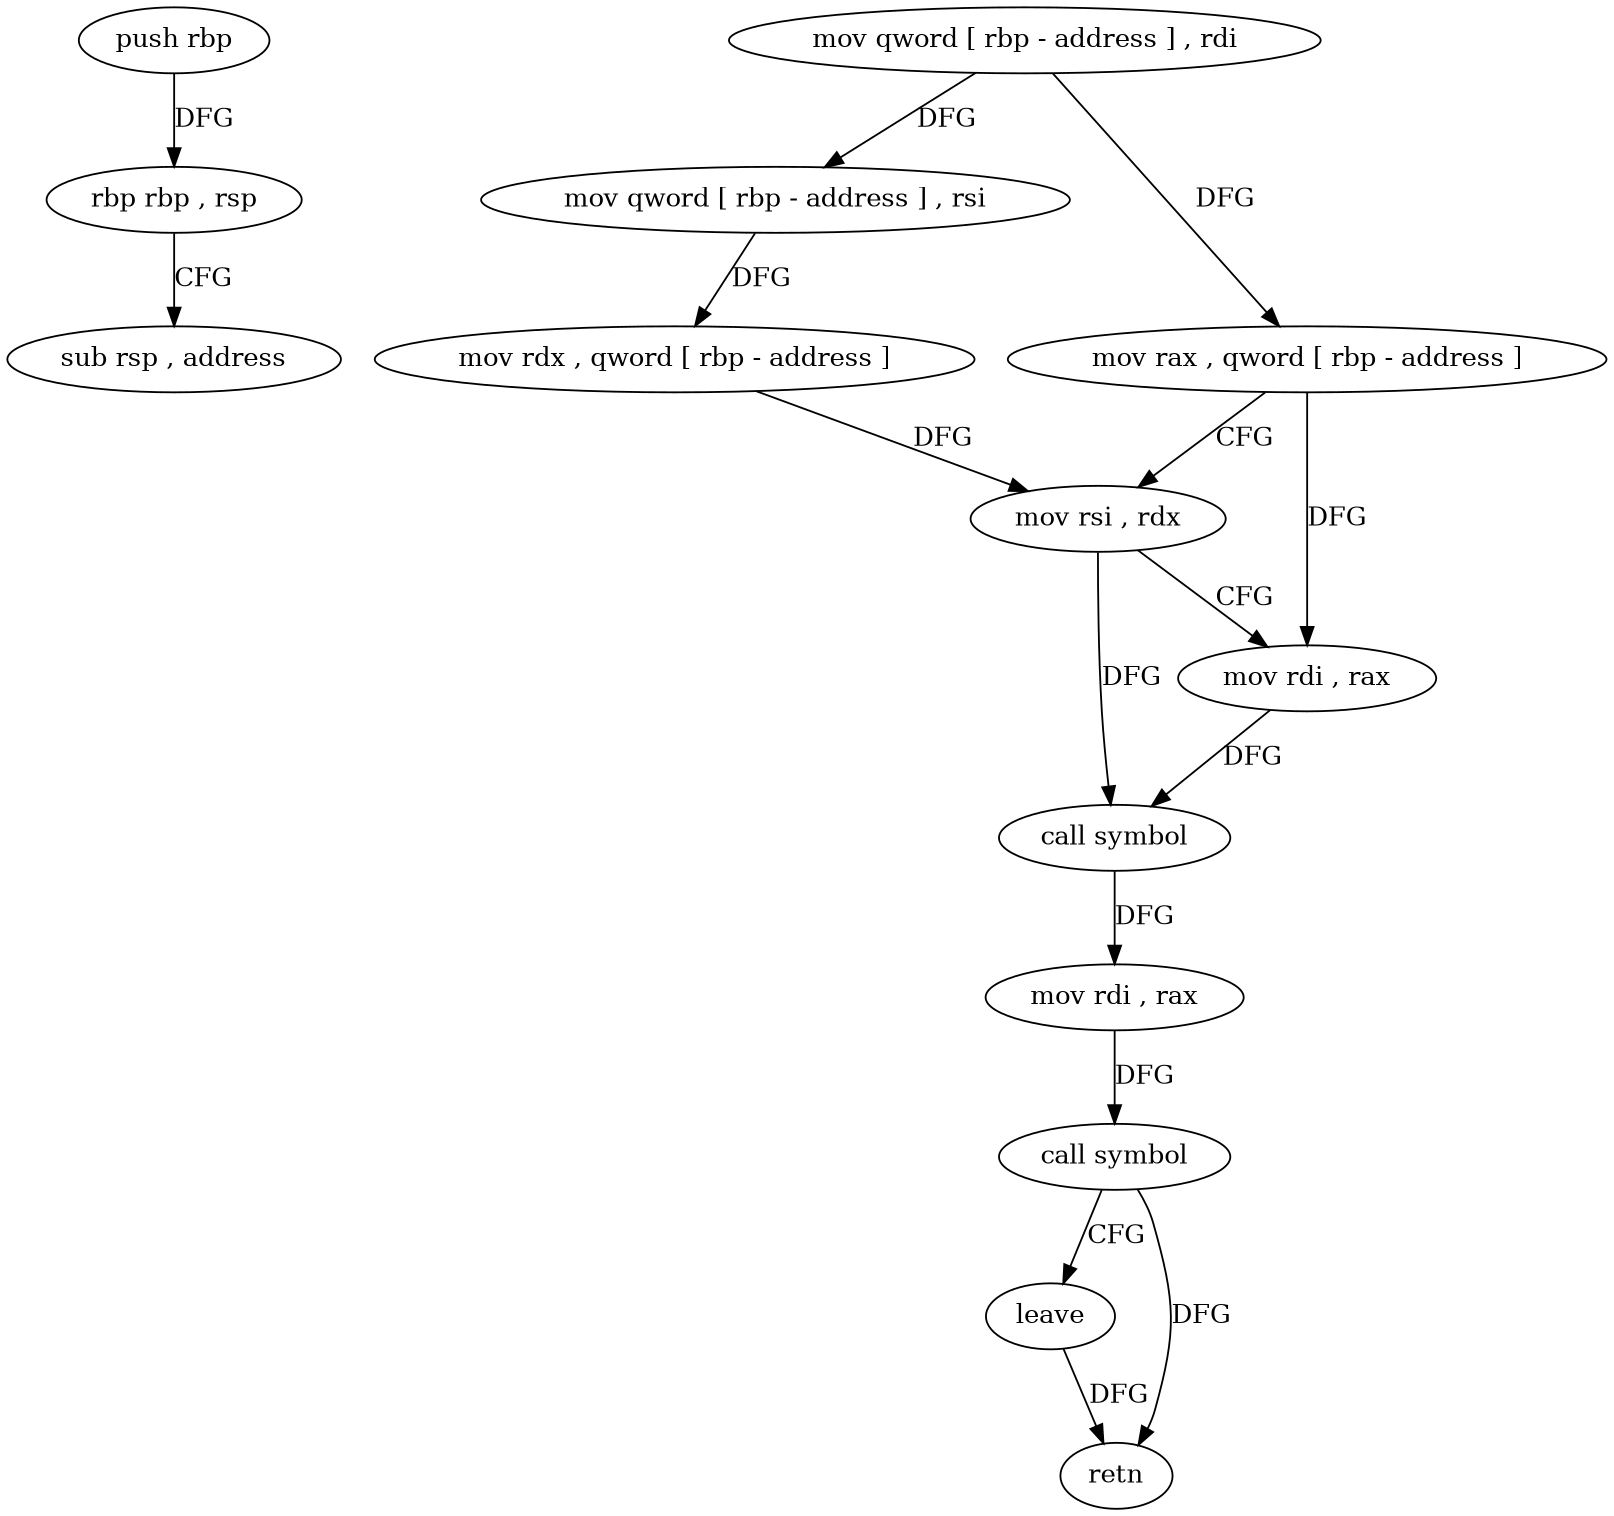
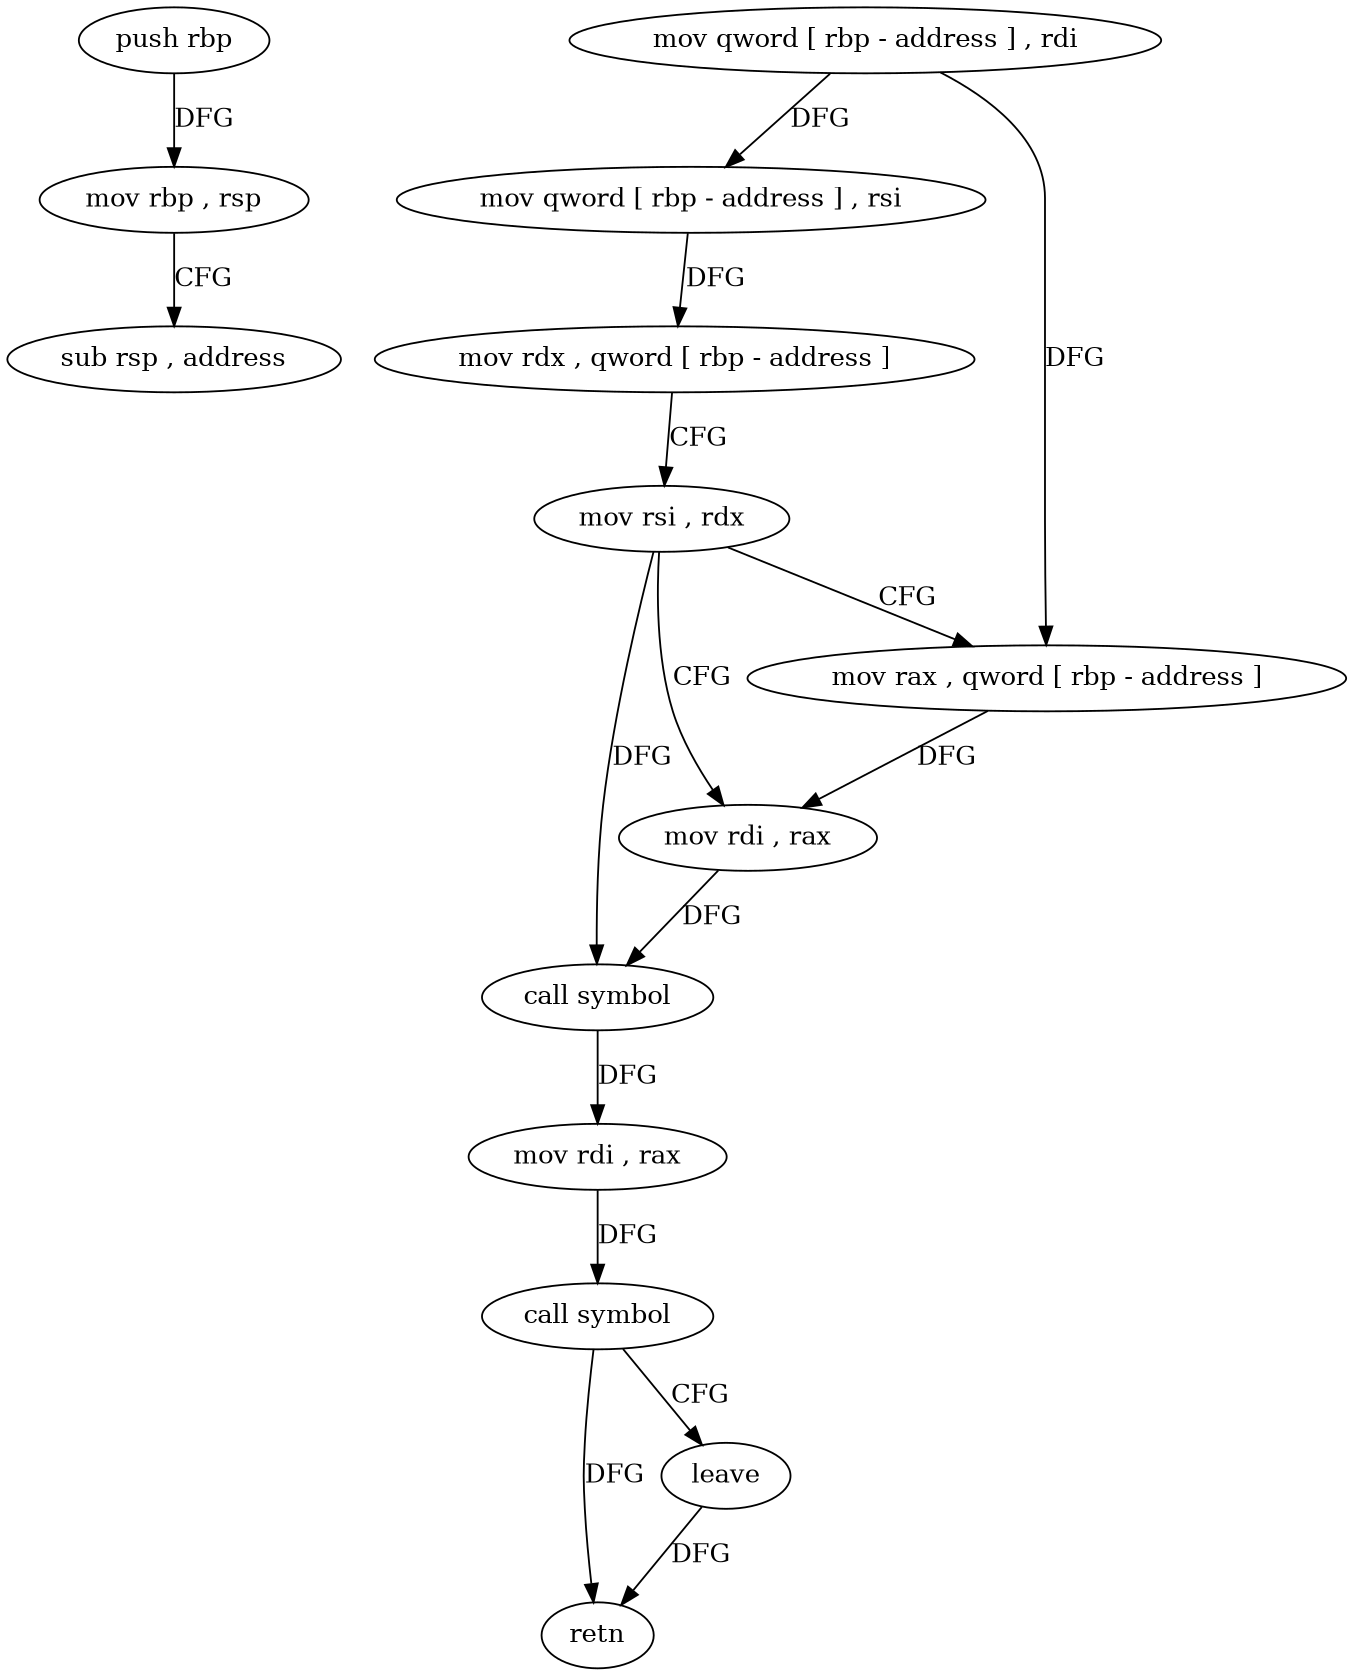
node "rbp rbp , rsp": label "rbp rbp , rsp" -> "mov rbp , rsp"
edge "mov rax , qword [ rbp - address ]" -> "mov rsi , rdx": reversed
edge "mov rdx , qword [ rbp - address ]" -> "mov rsi , rdx": label "DFG" -> "CFG"
